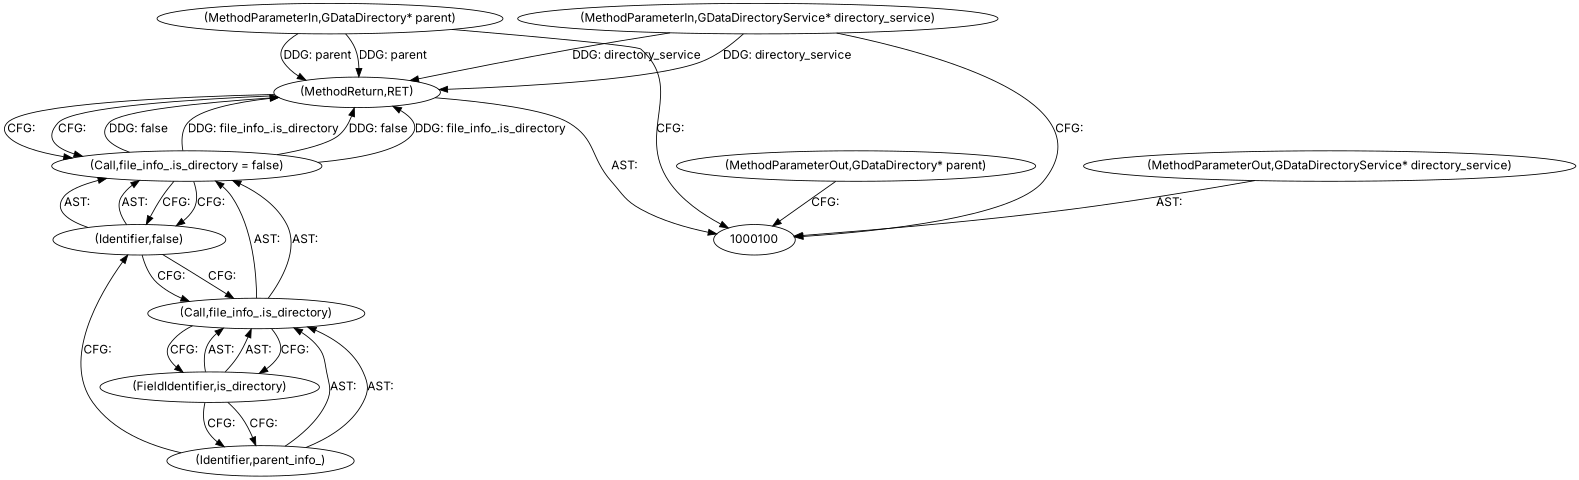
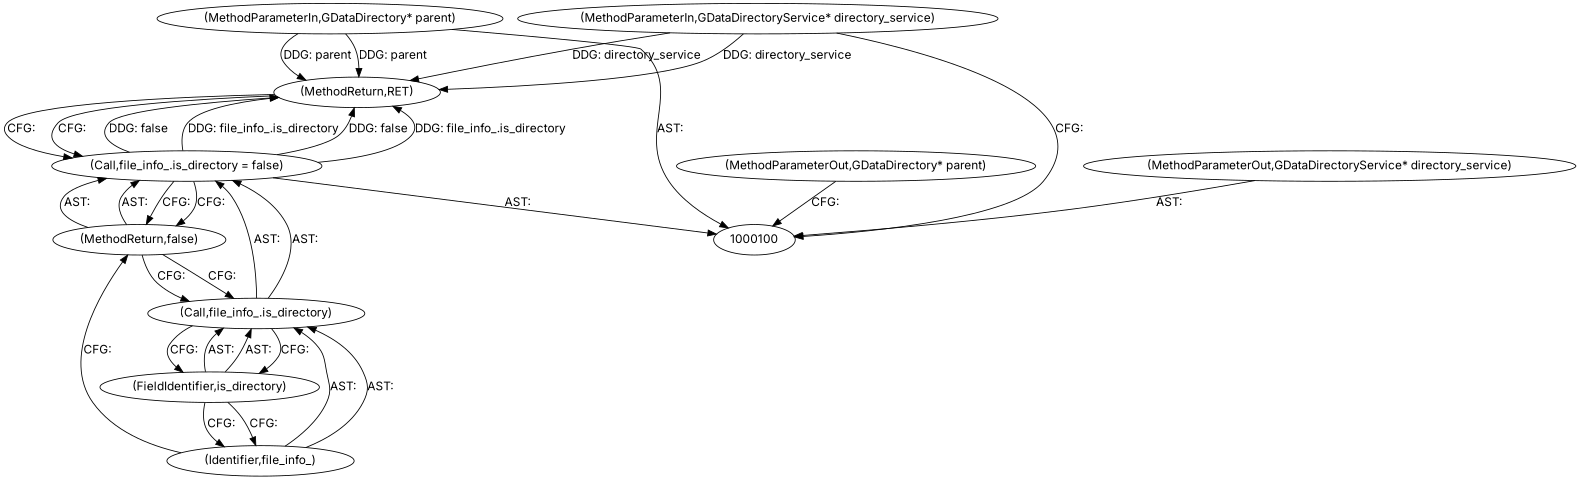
edge "(MethodParameterIn,GDataDirectory* parent)" -> "1000100": label "CFG: " -> "AST: "
edge "(MethodReturn,RET)" -> "1000100": now "(Call,file_info_.is_directory = false)" -> "1000100"
node "(Identifier,false)": label "(Identifier,false)" -> "(MethodReturn,false)"
node "(Identifier,parent_info_)": label "(Identifier,parent_info_)" -> "(Identifier,file_info_)"
